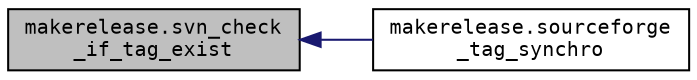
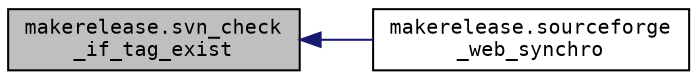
node "makerelease.sourceforge _tag_synchro": label "makerelease.sourceforge _tag_synchro" -> "makerelease.sourceforge _web_synchro"
